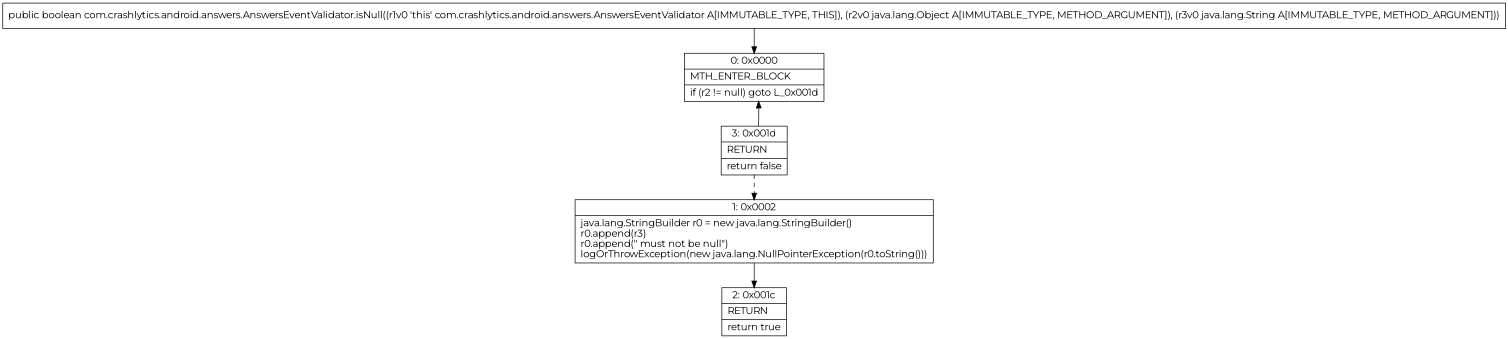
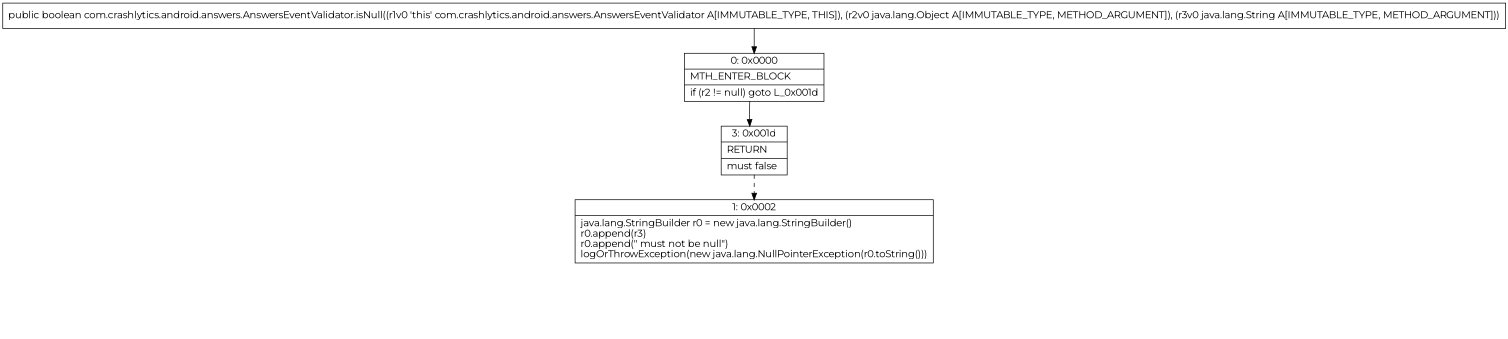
edge "3: 0x001d" -> "0: 0x0000": reversed
node "3: 0x001d": text "return false" -> "must false"
node "2: 0x001c": removed
